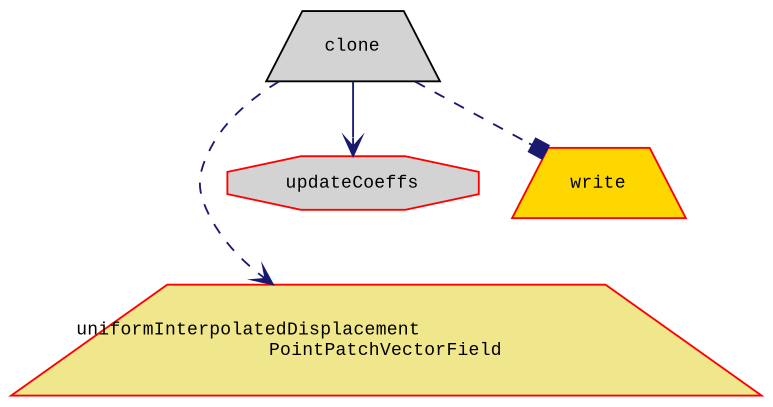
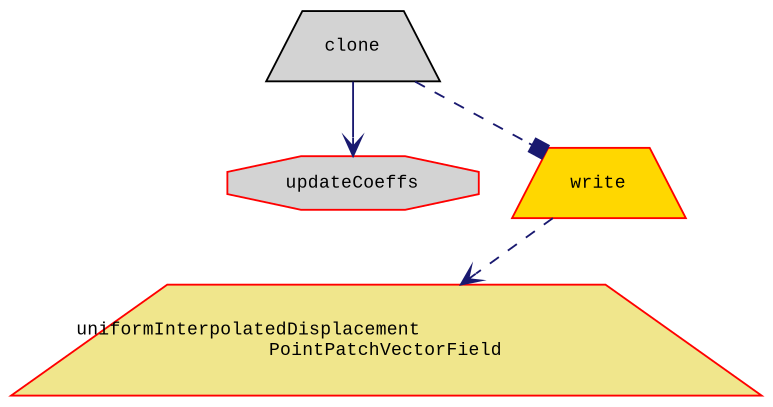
edge "clone" -> "uniformInterpolatedDisplacement PointPatchVectorField": now "write" -> "uniformInterpolatedDisplacement PointPatchVectorField"
